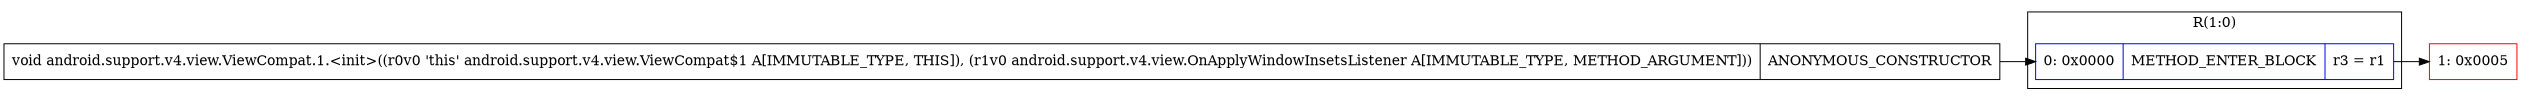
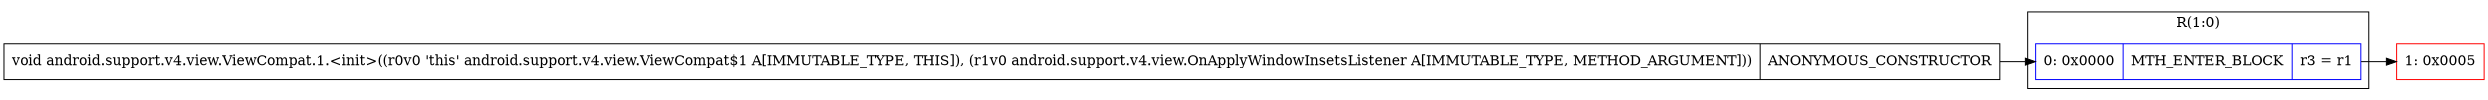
node "0: 0x0000": text "METHOD_ENTER_BLOCK" -> "MTH_ENTER_BLOCK"
